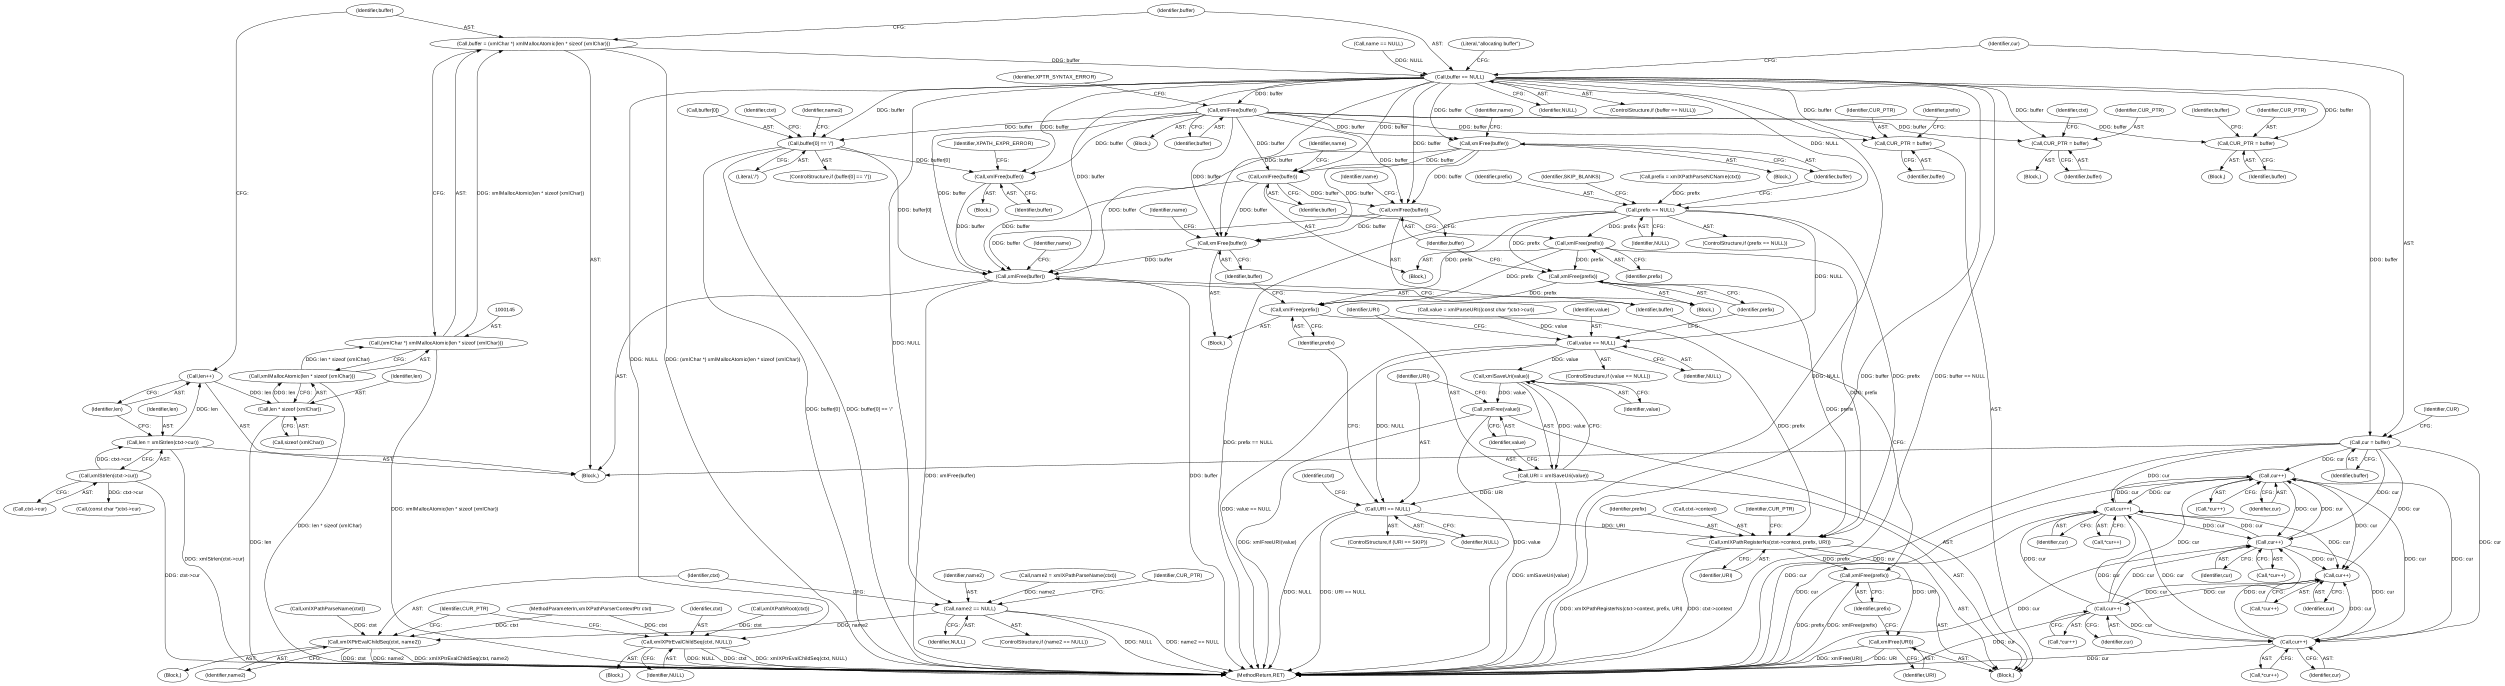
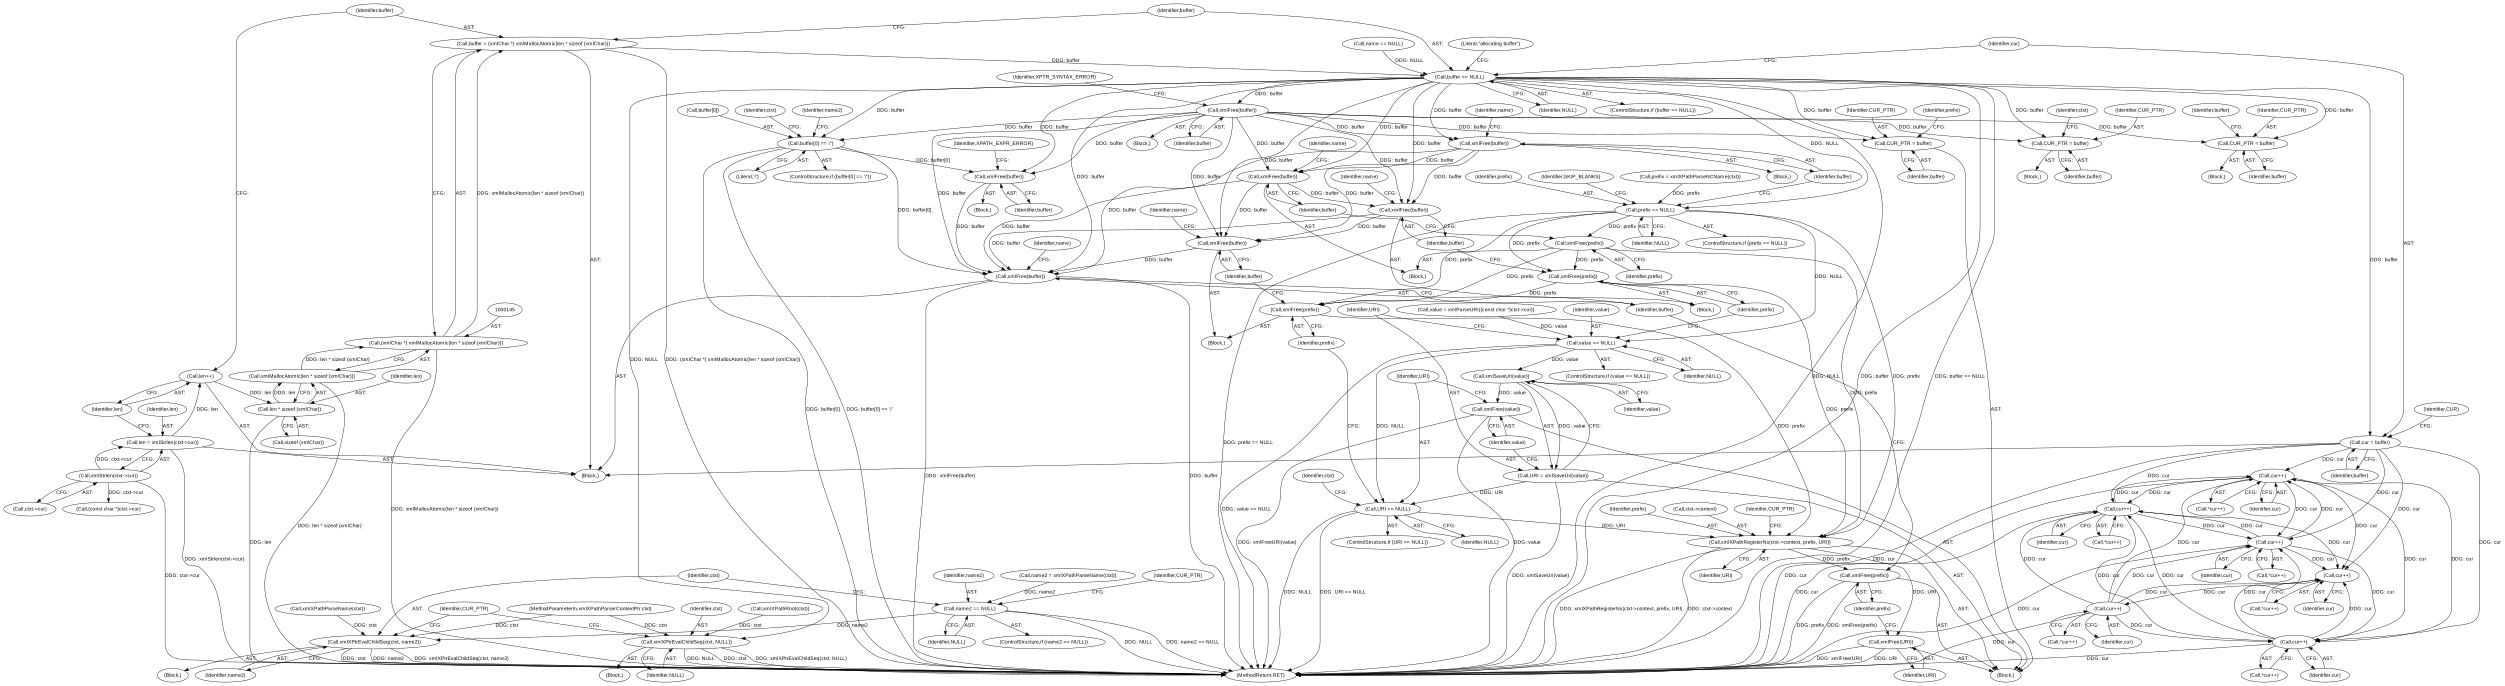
edge "(Call,buffer == NULL)" -> "(Call,name2 == NULL)": removed, label "DDG: NULL"
node "(ControlStructure,if (URI == SKIP))": label "(ControlStructure,if (URI == SKIP))" -> "(ControlStructure,if (URI == NULL))"
